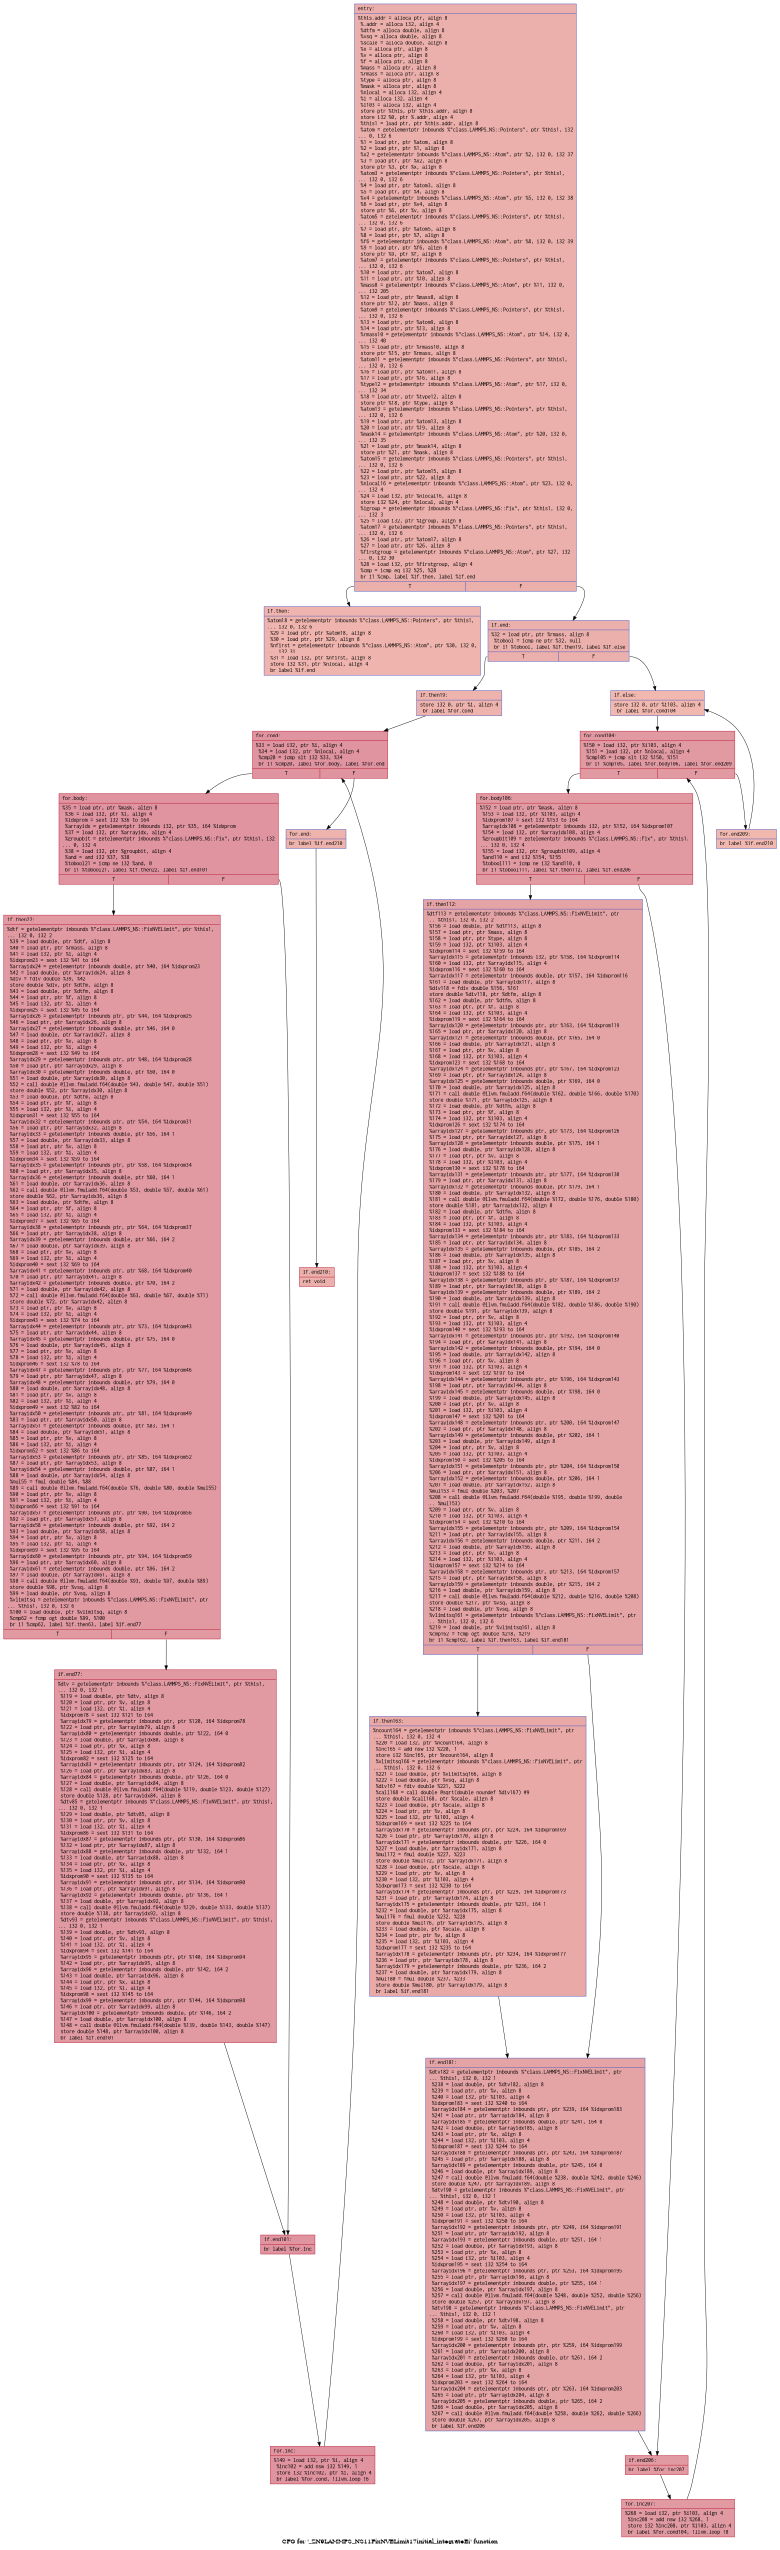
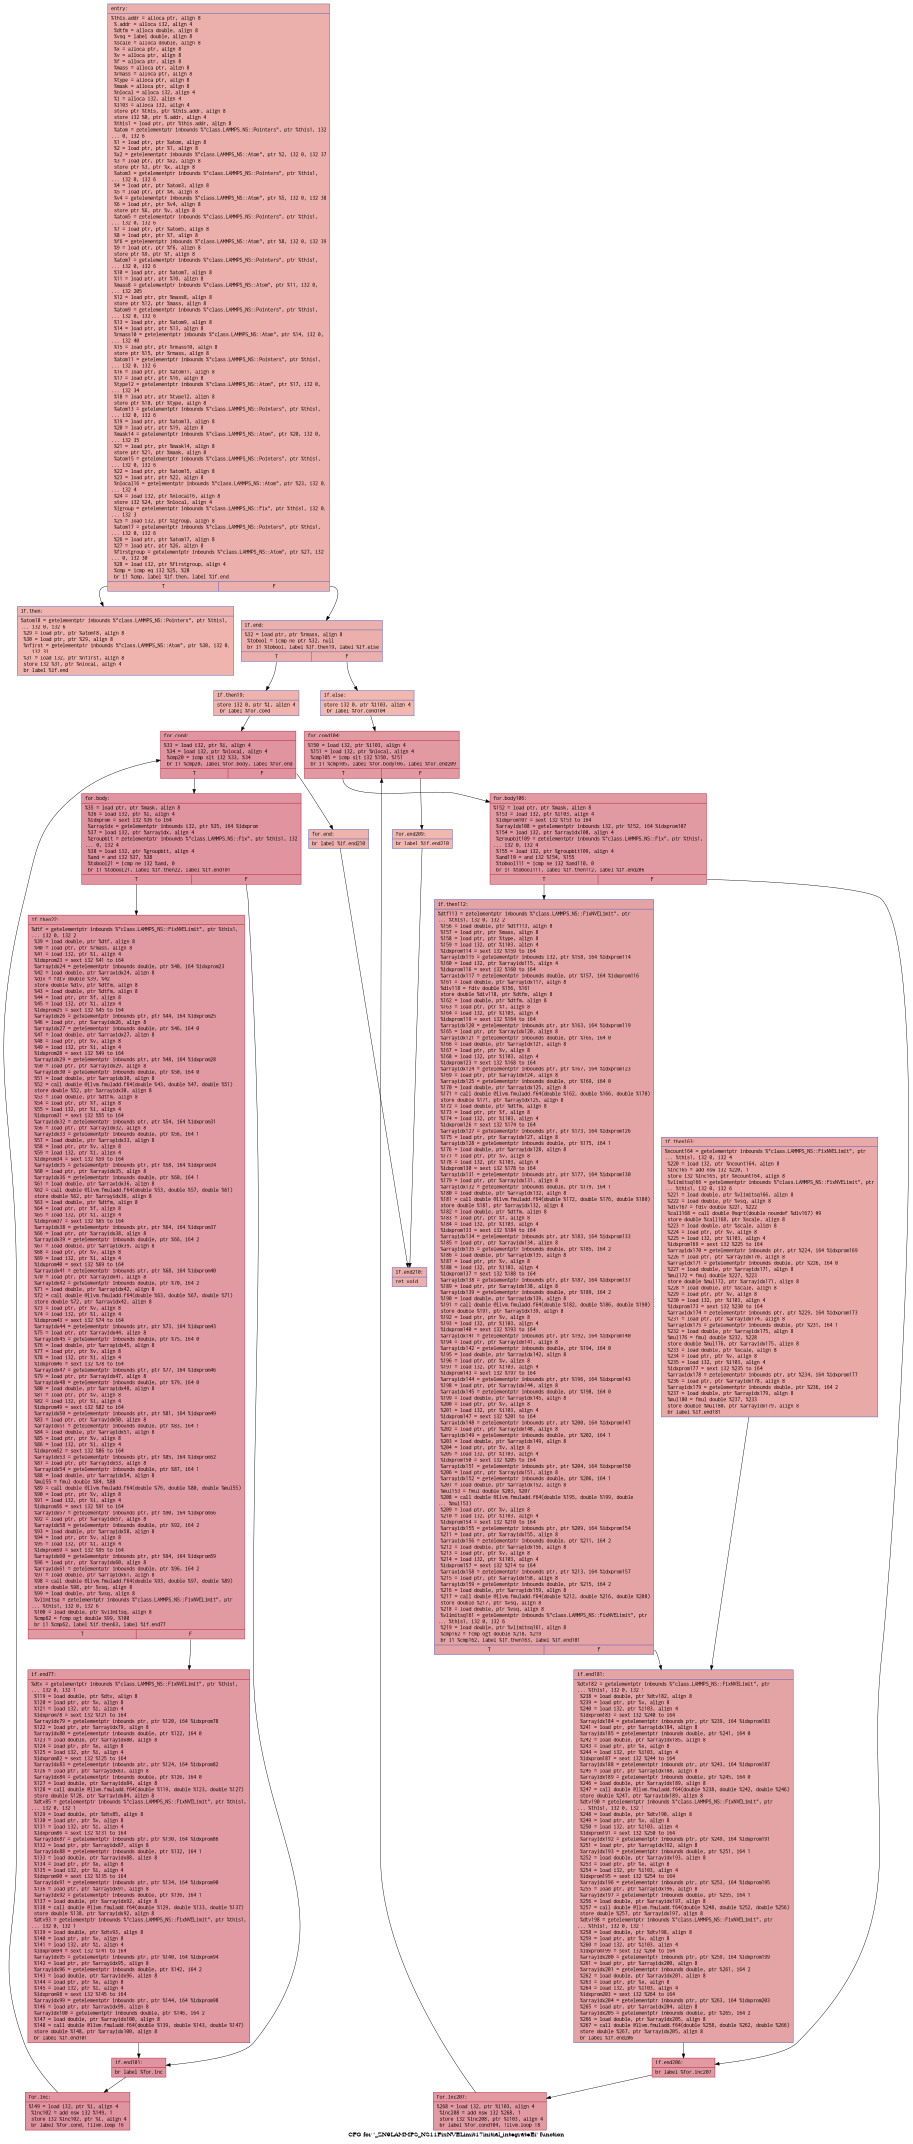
node "entry:": text "%vsq = alloca double, align 8" -> "%vsq = label double, align 8"
edge "for.end209:" -> "if.else:": now "for.end209:" -> "if.end210:"
node "if.end210:": color #b70d28ff -> #3d50c3ff
edge "if.then112:" -> "if.then163:": removed
